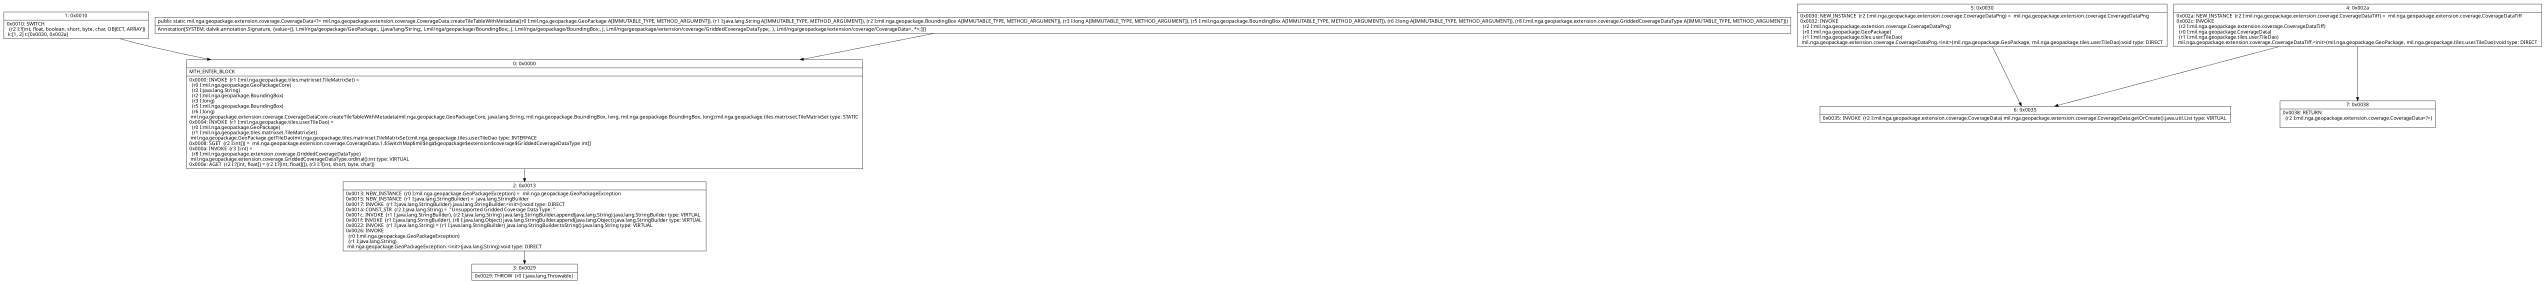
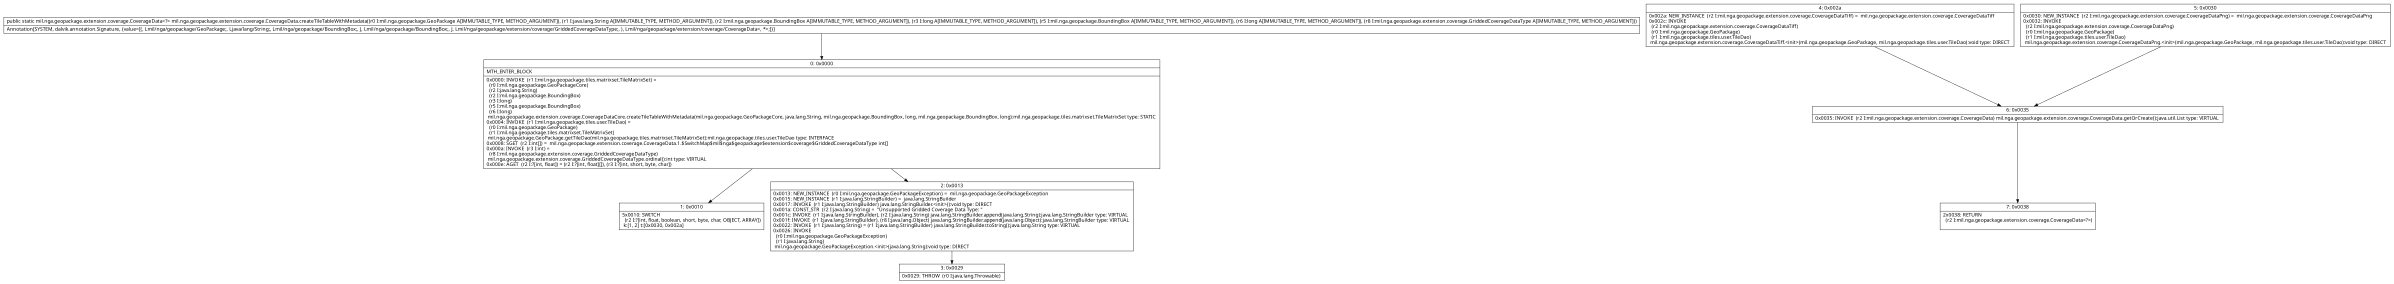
node "1: 0x0010": text "0x0010: SWITCH" -> "5x0010: SWITCH"
node "4: 0x002a": text "(r0 I:mil.nga.geopackage.CoverageData)" -> "(r0 I:mil.nga.geopackage.GeoPackage)"
edge "1: 0x0010" -> "0: 0x0000": reversed
edge "4: 0x002a" -> "7: 0x0038": now "6: 0x0035" -> "7: 0x0038"
node "7: 0x0038": text "0x0038: RETURN" -> "2x0038: RETURN"
